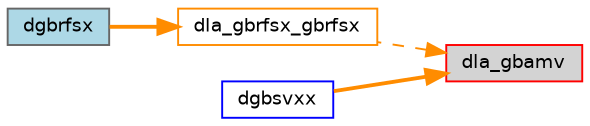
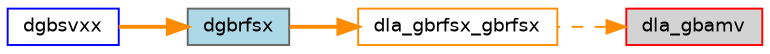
edge "dgbsvxx" -> "dla_gbamv": now "dgbsvxx" -> "dgbrfsx"
